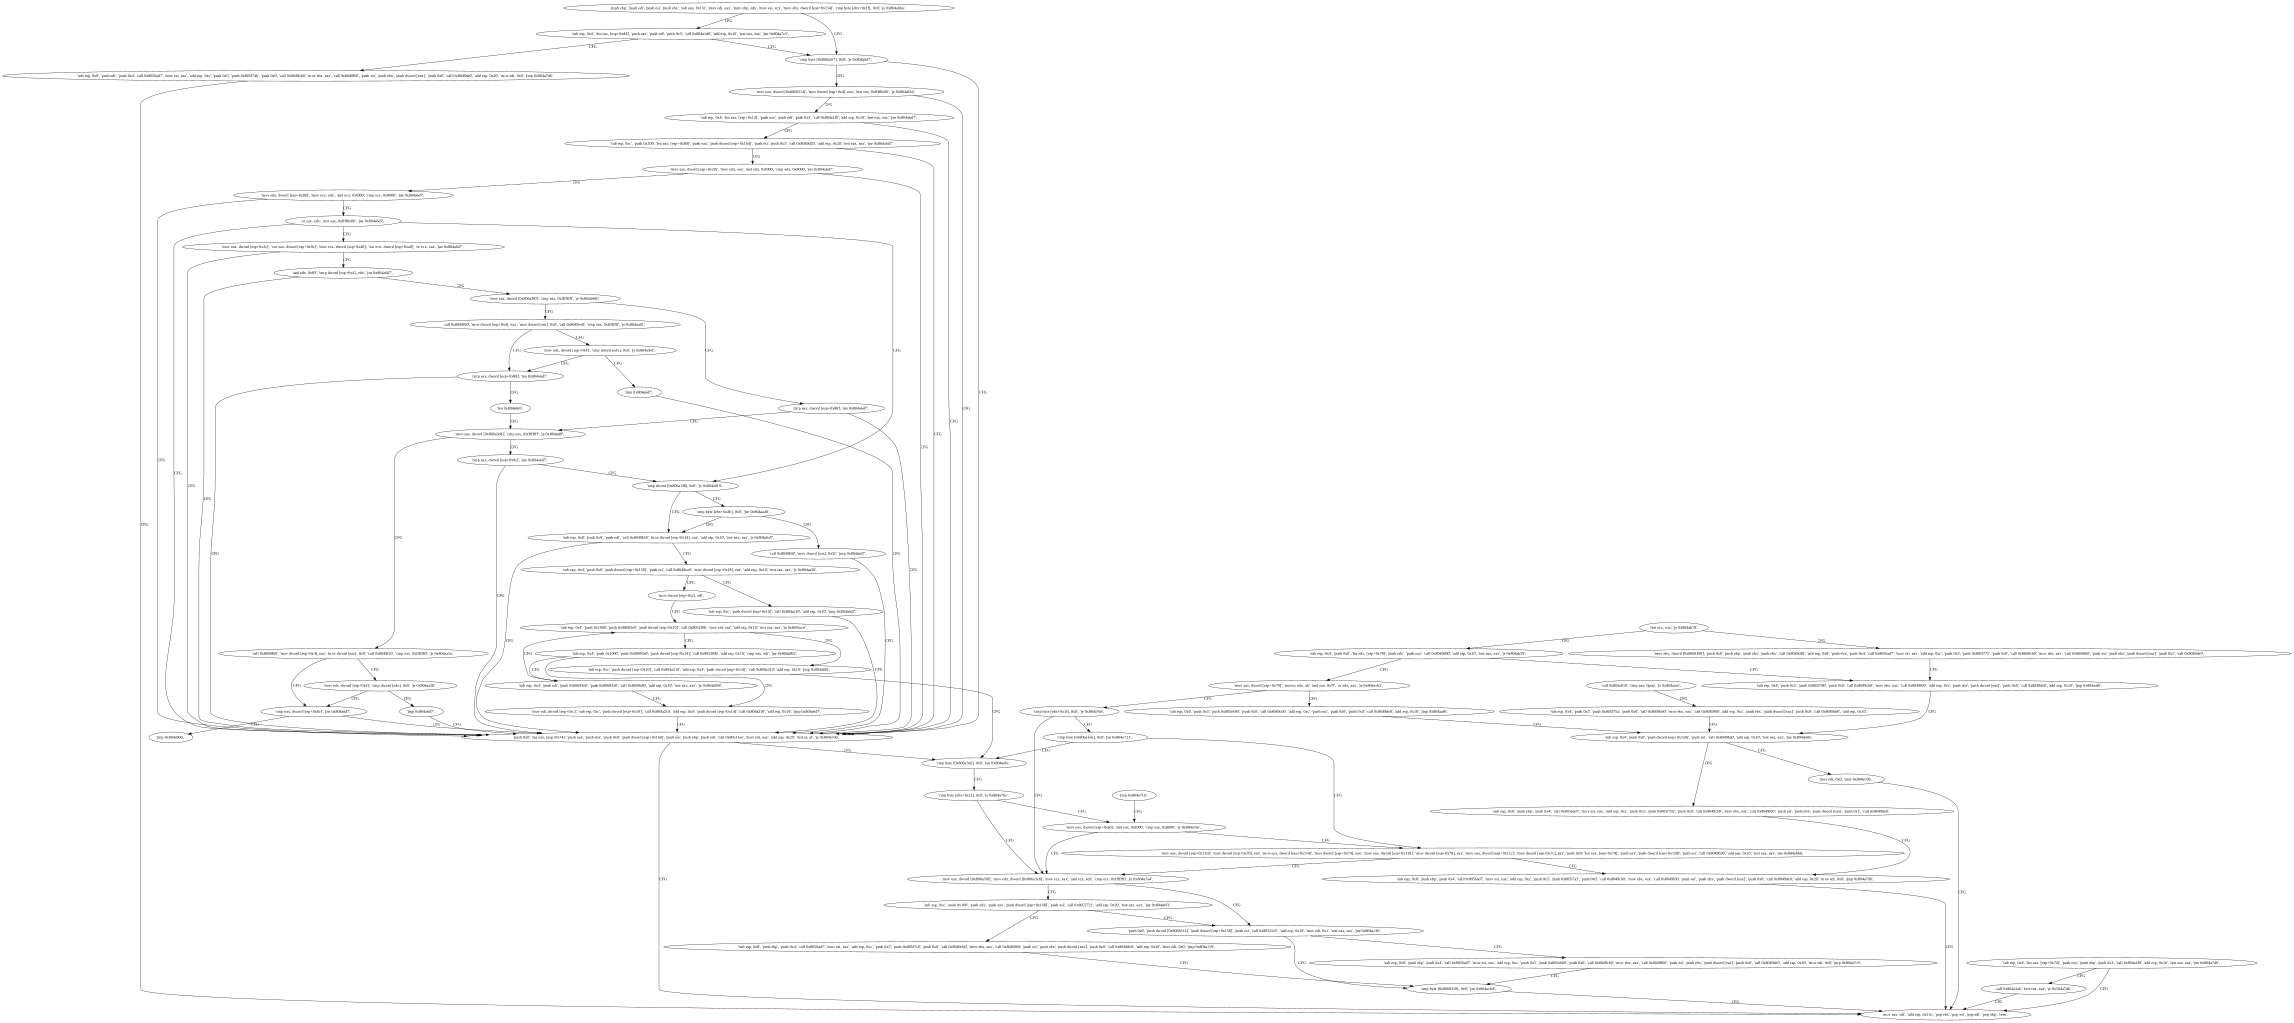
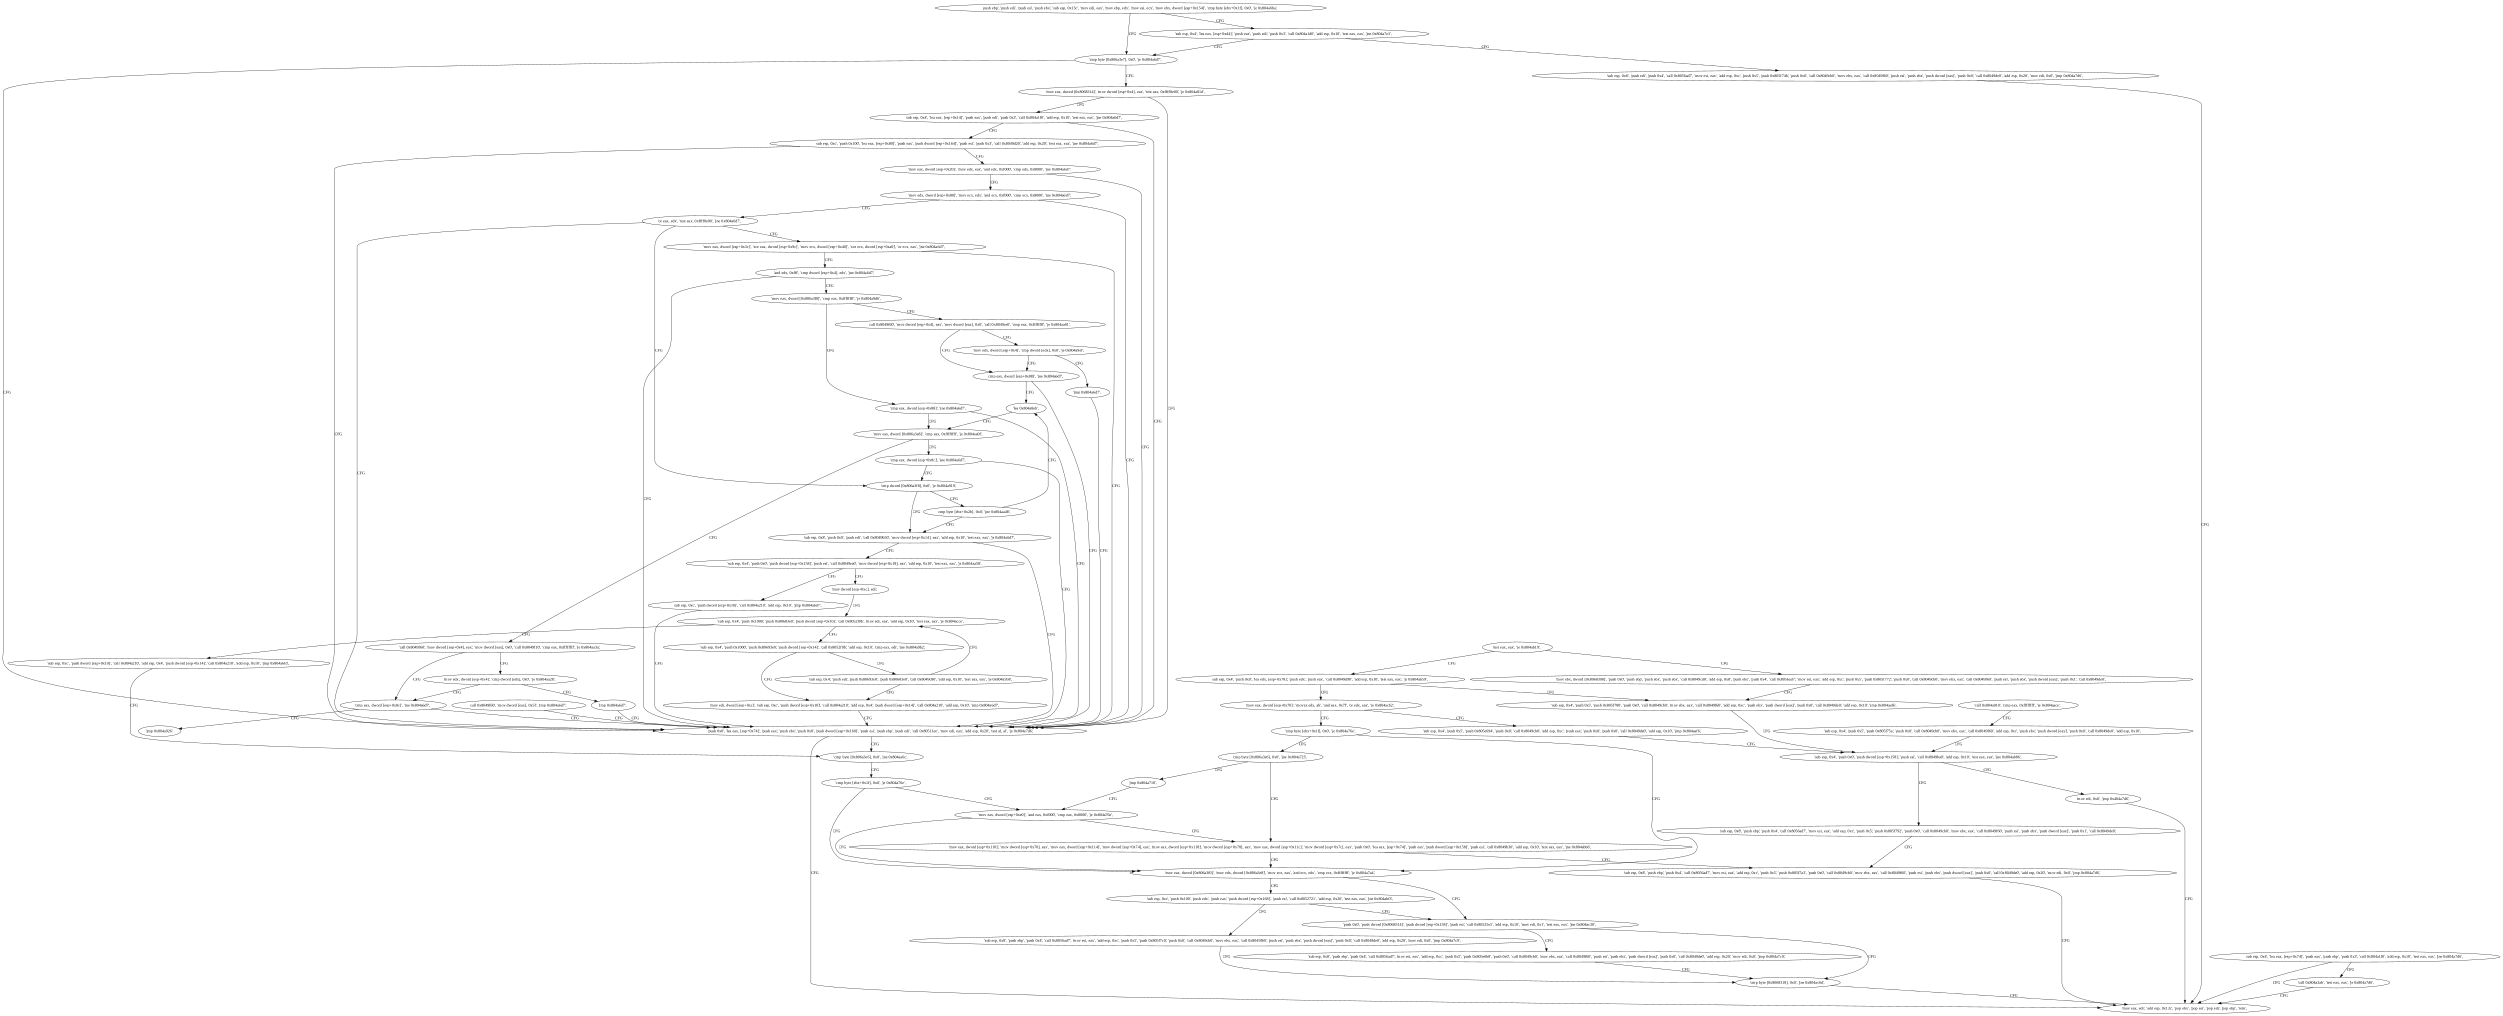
edge "'cmp byte [ebx+0x2b], 0x0', 'jne 0x804aa48'," -> "'call 0x8049f60', 'mov dword [eax], 0x5f', 'jmp 0x804a6d7',": now "'cmp byte [ebx+0x2b], 0x0', 'jne 0x804aa48'," -> "'lea 0x804a8eb',"
node "'test ecx, eax', 'je 0x804ab19',": label "'test ecx, eax', 'je 0x804ab19'," -> "'test eax, eax', 'je 0x804ab19',"
node "'call 0x804a010', 'cmp eax, 0pop', 'je 0x804aace',": label "'call 0x804a010', 'cmp eax, 0pop', 'je 0x804aace'," -> "'call 0x804a010', 'cmp eax, 0xffffffff', 'je 0x804aace',"
node "'jmp 0x804a906',": label "'jmp 0x804a906'," -> "'jmp 0x804a926',"
edge "'cmp byte [0x806a3e6], 0x0', 'jne 0x804a723'," -> "'cmp byte [0x806a3e6], 0x0', 'jne 0x804aa6c',": now "'cmp byte [0x806a3e6], 0x0', 'jne 0x804a723'," -> "'jmp 0x804a710',"
node "'mov edi, 0x0', 'jmp 0x804a7d6',": label "'mov edi, 0x0', 'jmp 0x804a7d6'," -> "'mov edi, 0x0', 'jmp 0x404a7d6',"
node "'call 0x804a3ab', 'test eax, eax', 'je 0x504a7d6',": label "'call 0x804a3ab', 'test eax, eax', 'je 0x504a7d6'," -> "'call 0x804a3ab', 'test eax, eax', 'je 0x804a7d6',"
